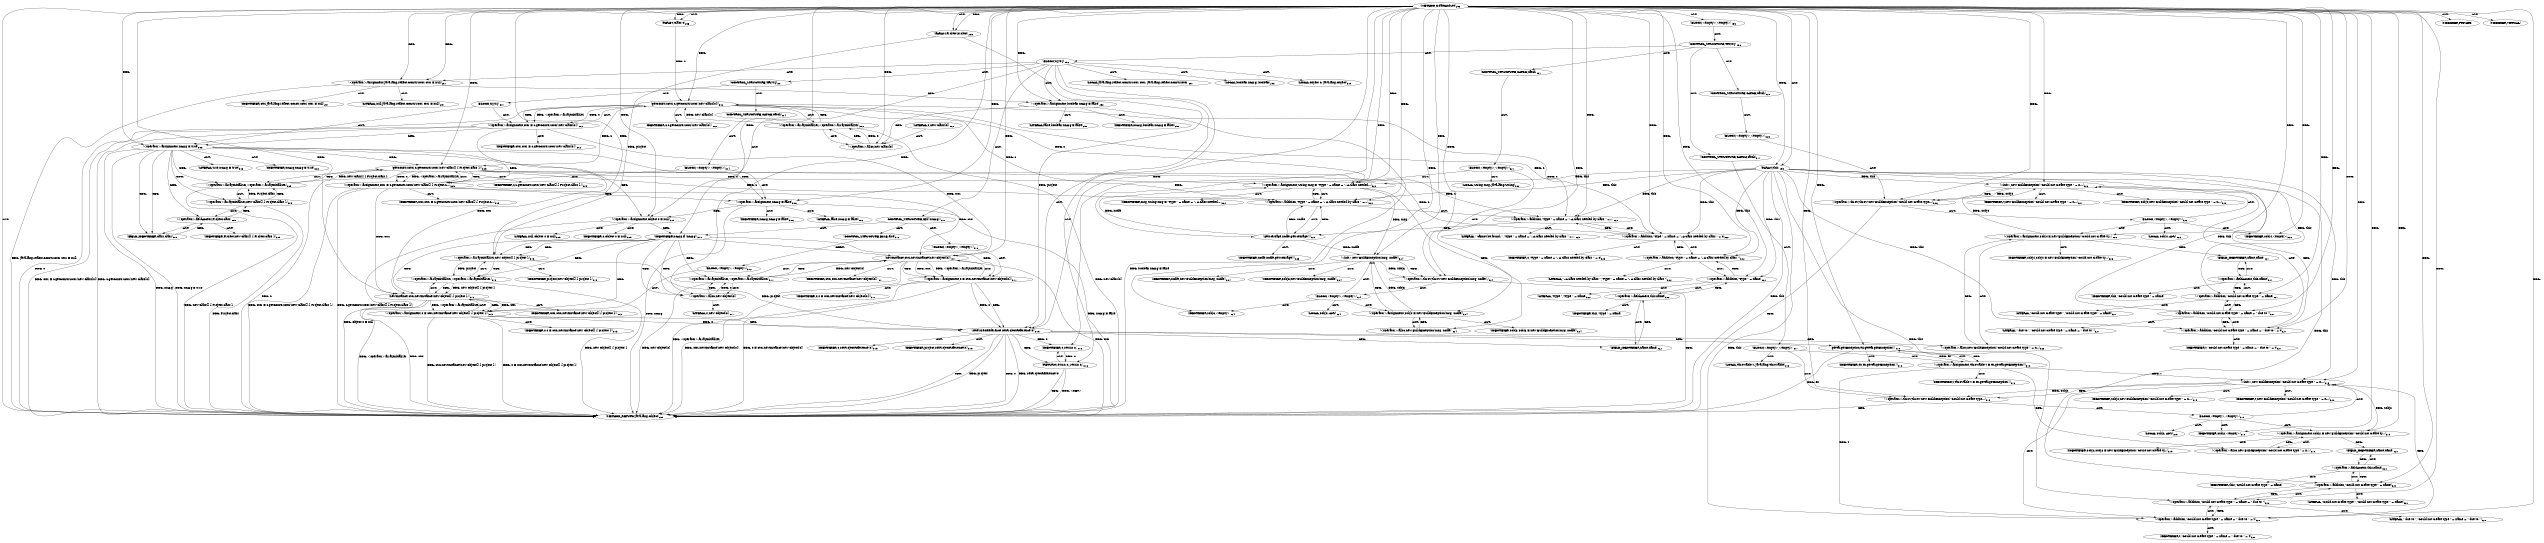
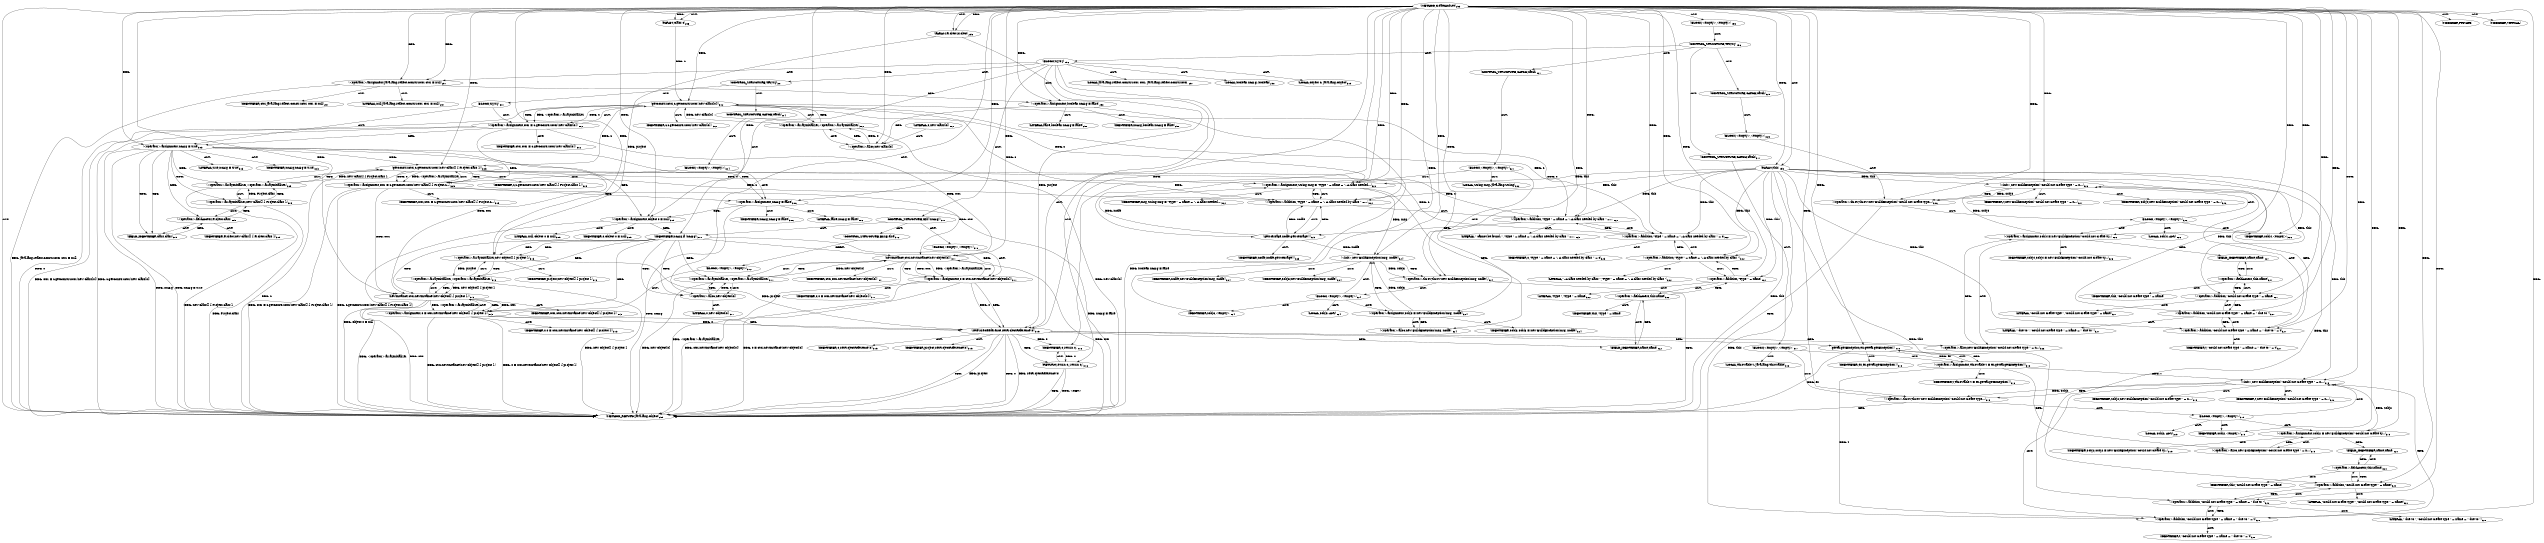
edge "(METHOD,createAndSet)" -> "(<operator>.alloc,new Object[0])": label "DDG: " -> "AST: "
